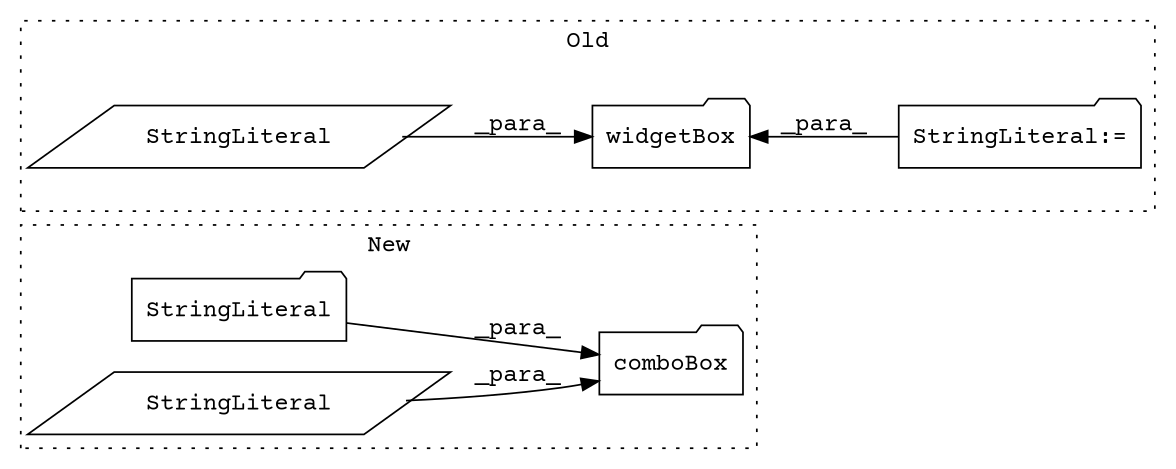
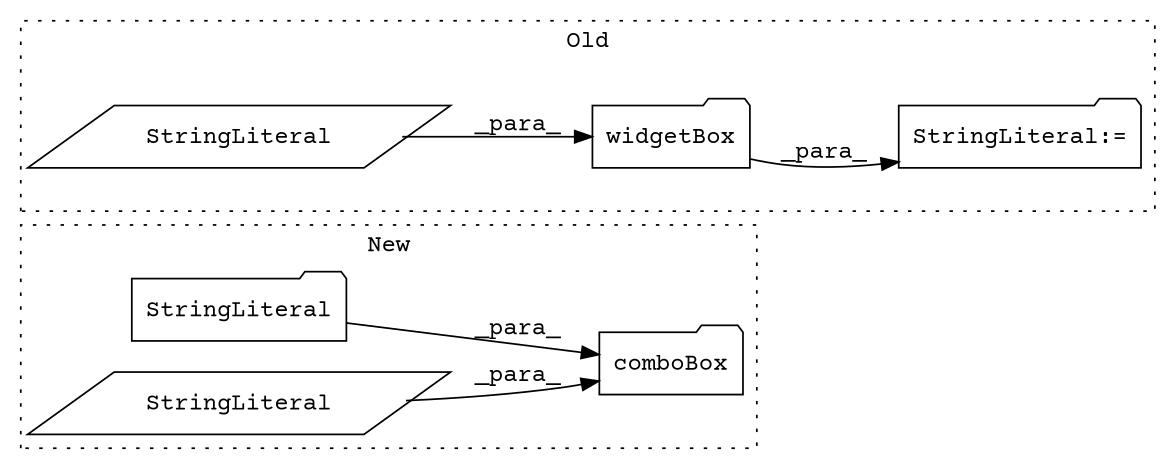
edge "StringLiteral:=" -> "widgetBox": reversed
